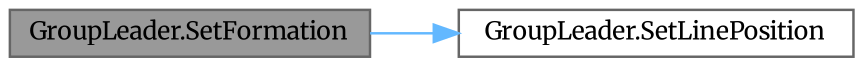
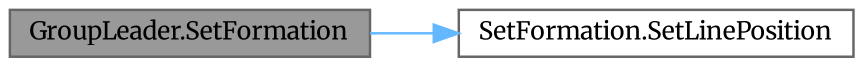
node "GroupLeader.SetLinePosition": label "GroupLeader.SetLinePosition" -> "SetFormation.SetLinePosition"
